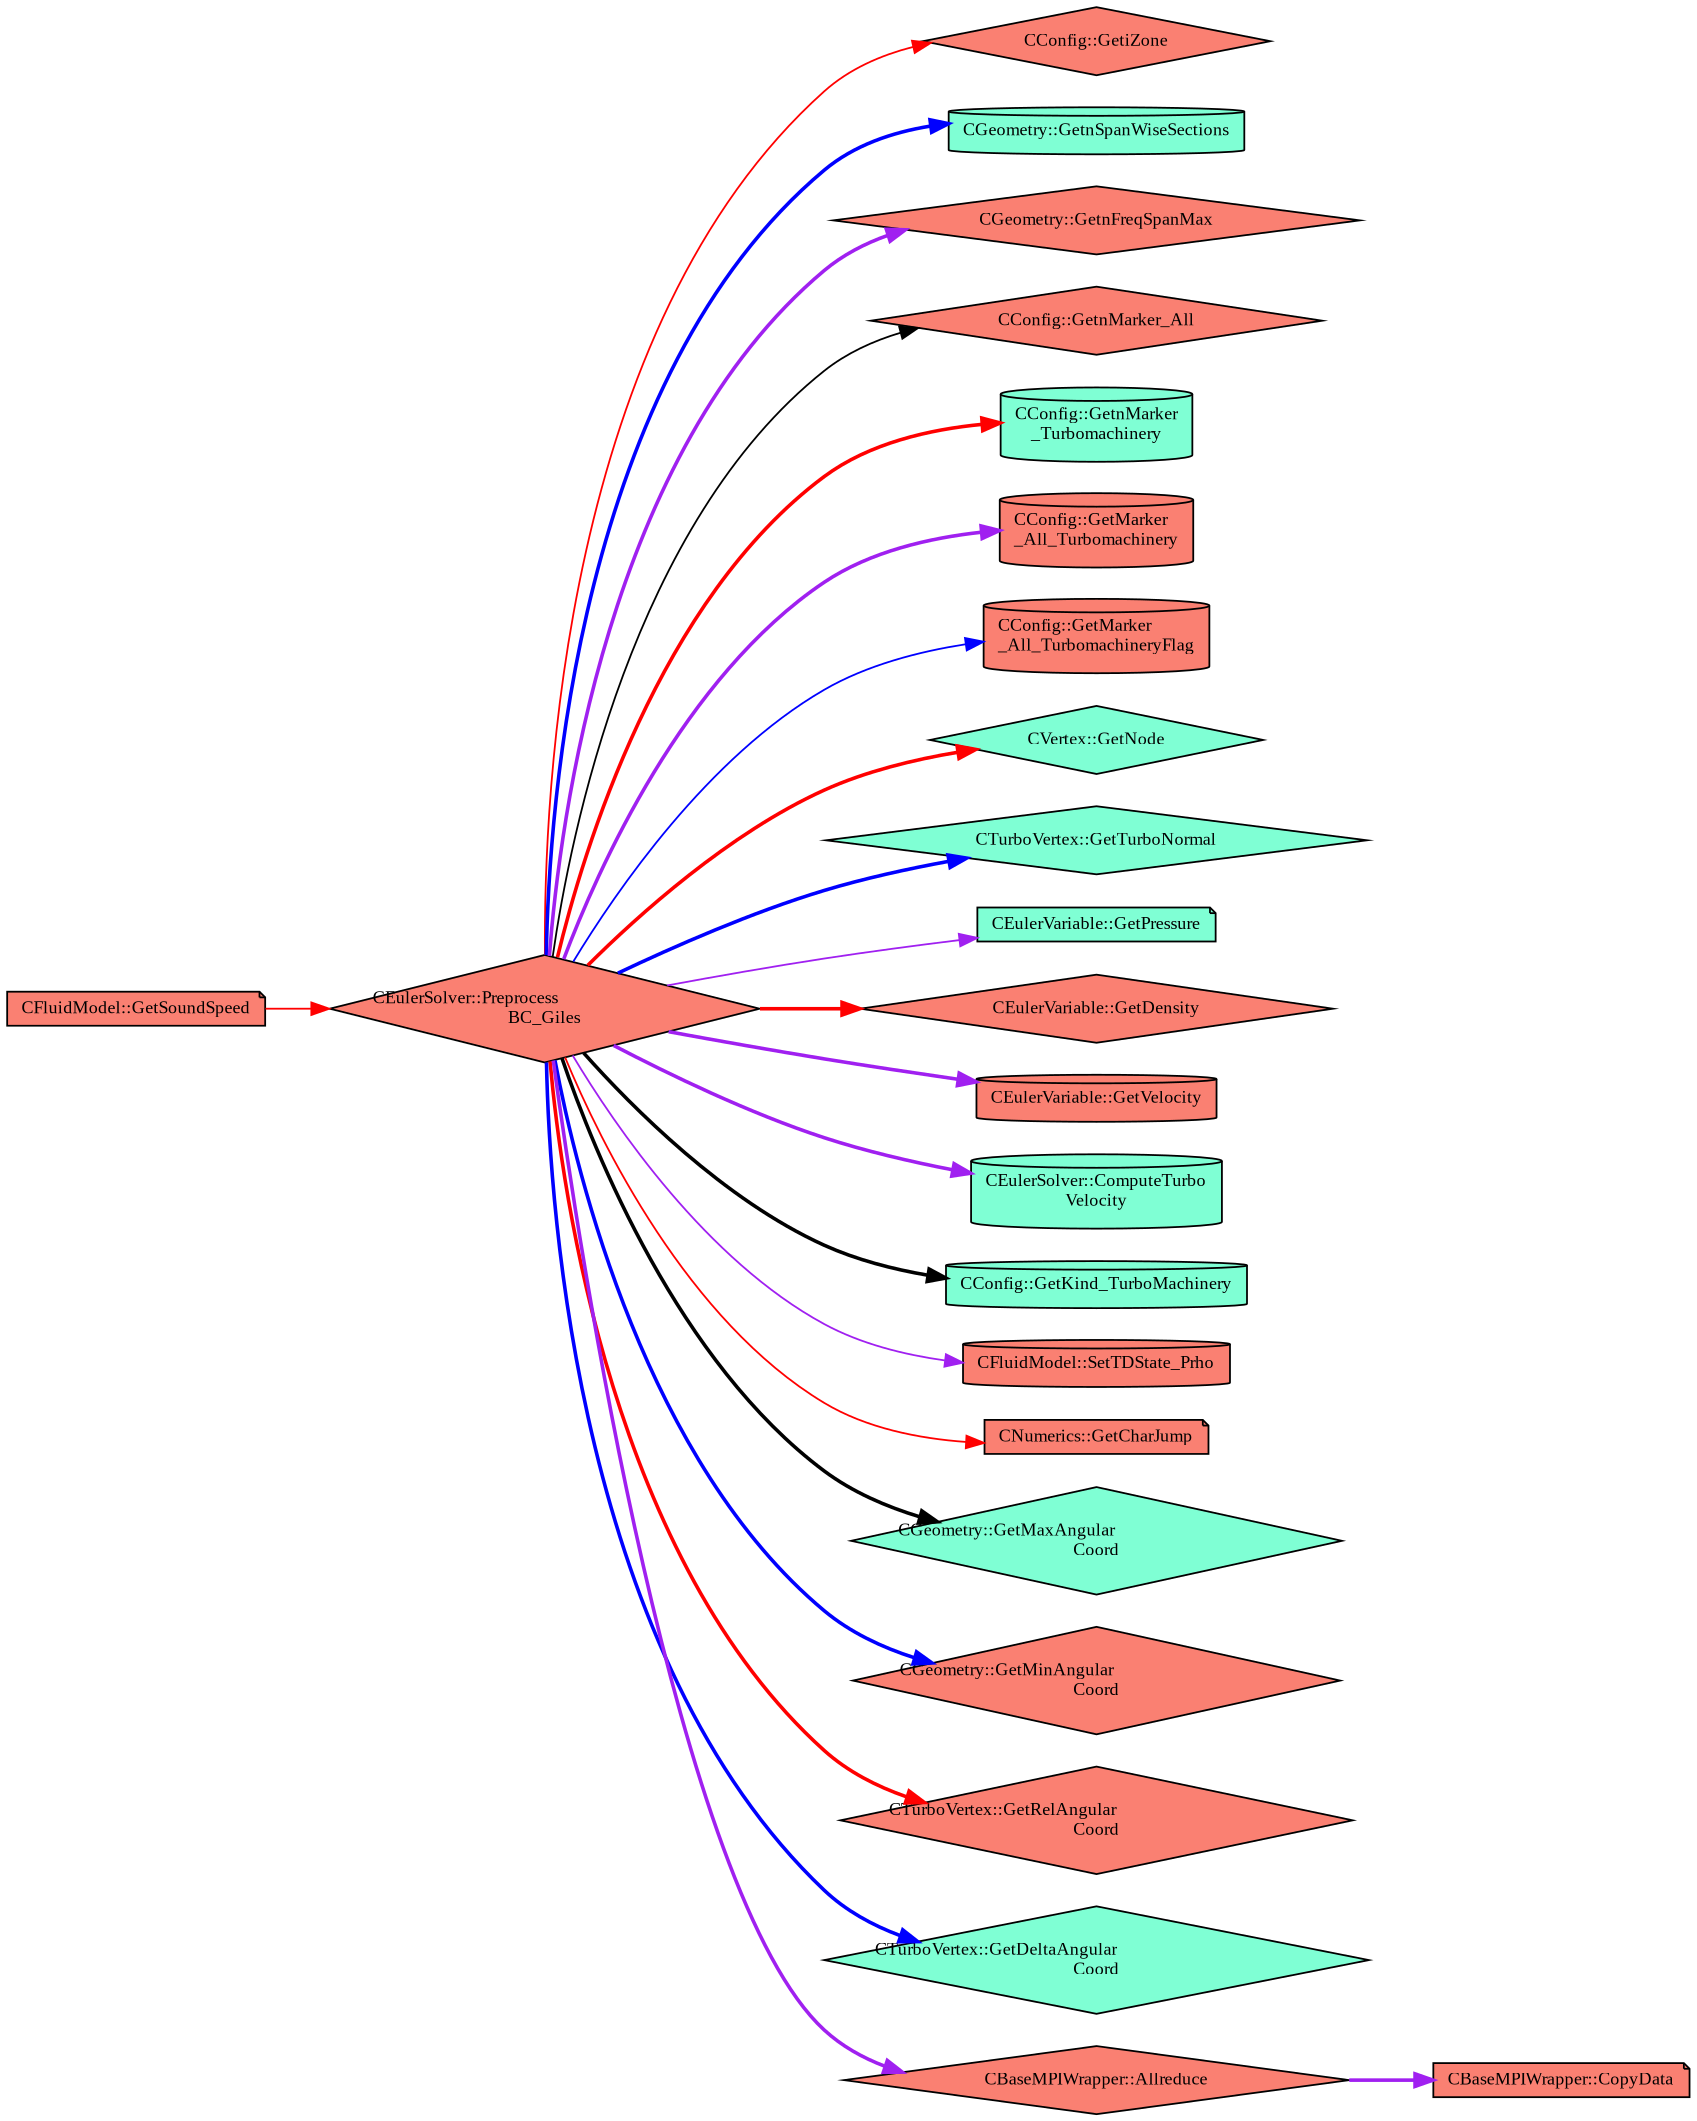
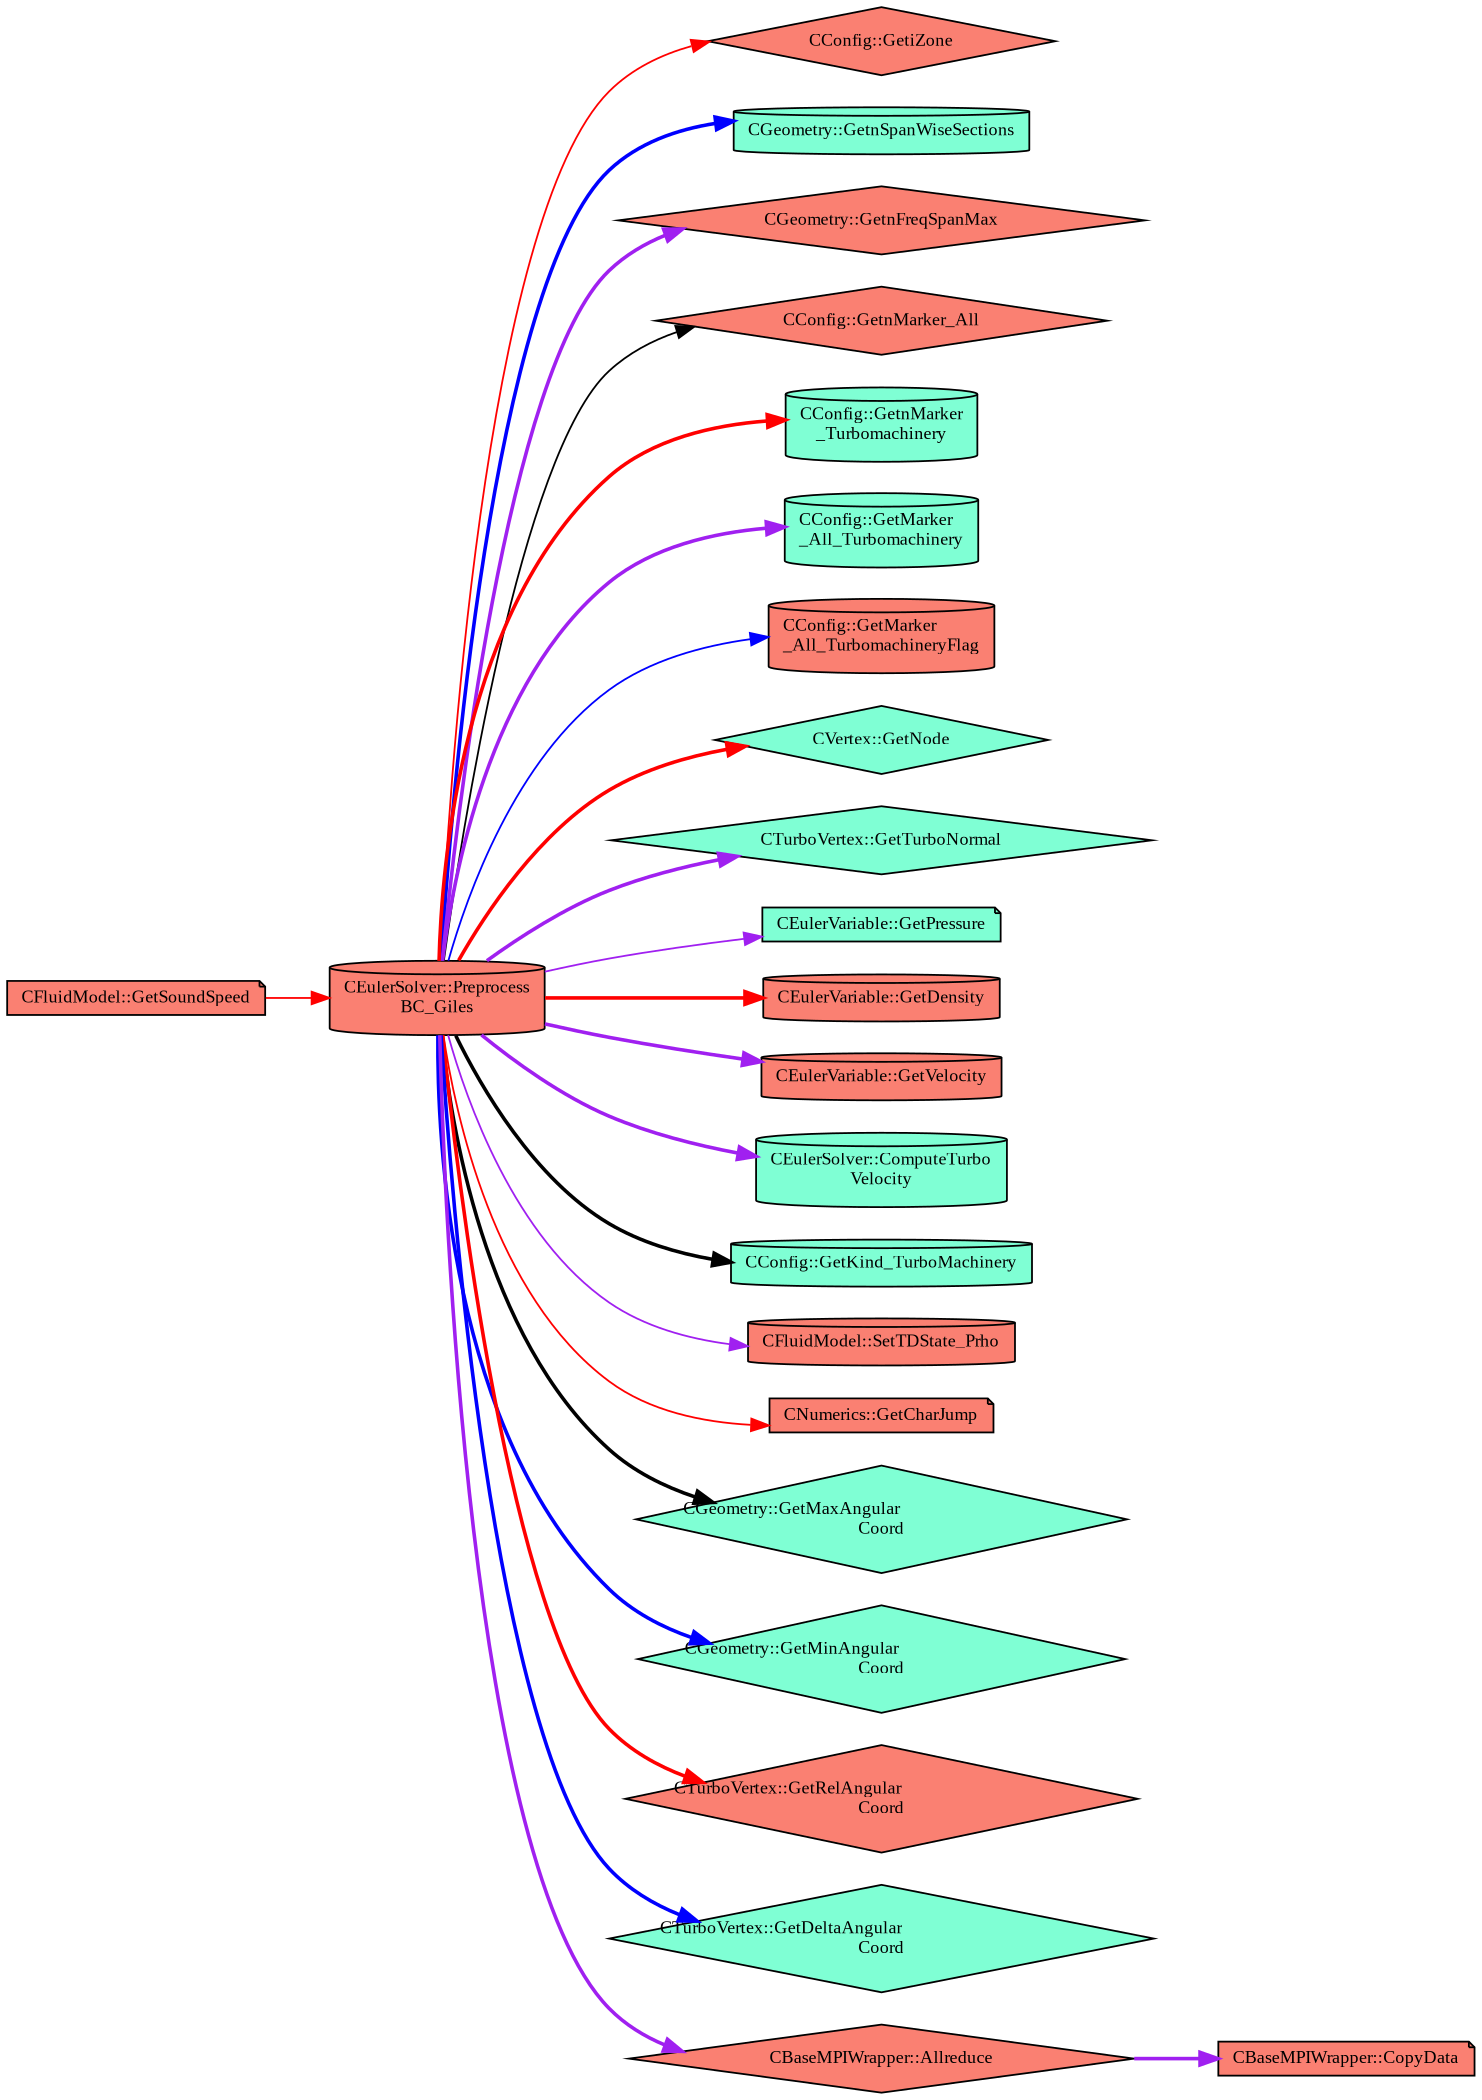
node "CConfig::GetMarker _All_Turbomachinery": fillcolor salmon -> aquamarine
edge "CEulerSolver::Preprocess BC_Giles" -> "CTurboVertex::GetTurboNormal": color blue -> purple
node "CEulerSolver::Preprocess BC_Giles": shape diamond -> cylinder
node "CEulerVariable::GetDensity": shape diamond -> cylinder
node "CGeometry::GetMinAngular Coord": fillcolor salmon -> aquamarine
